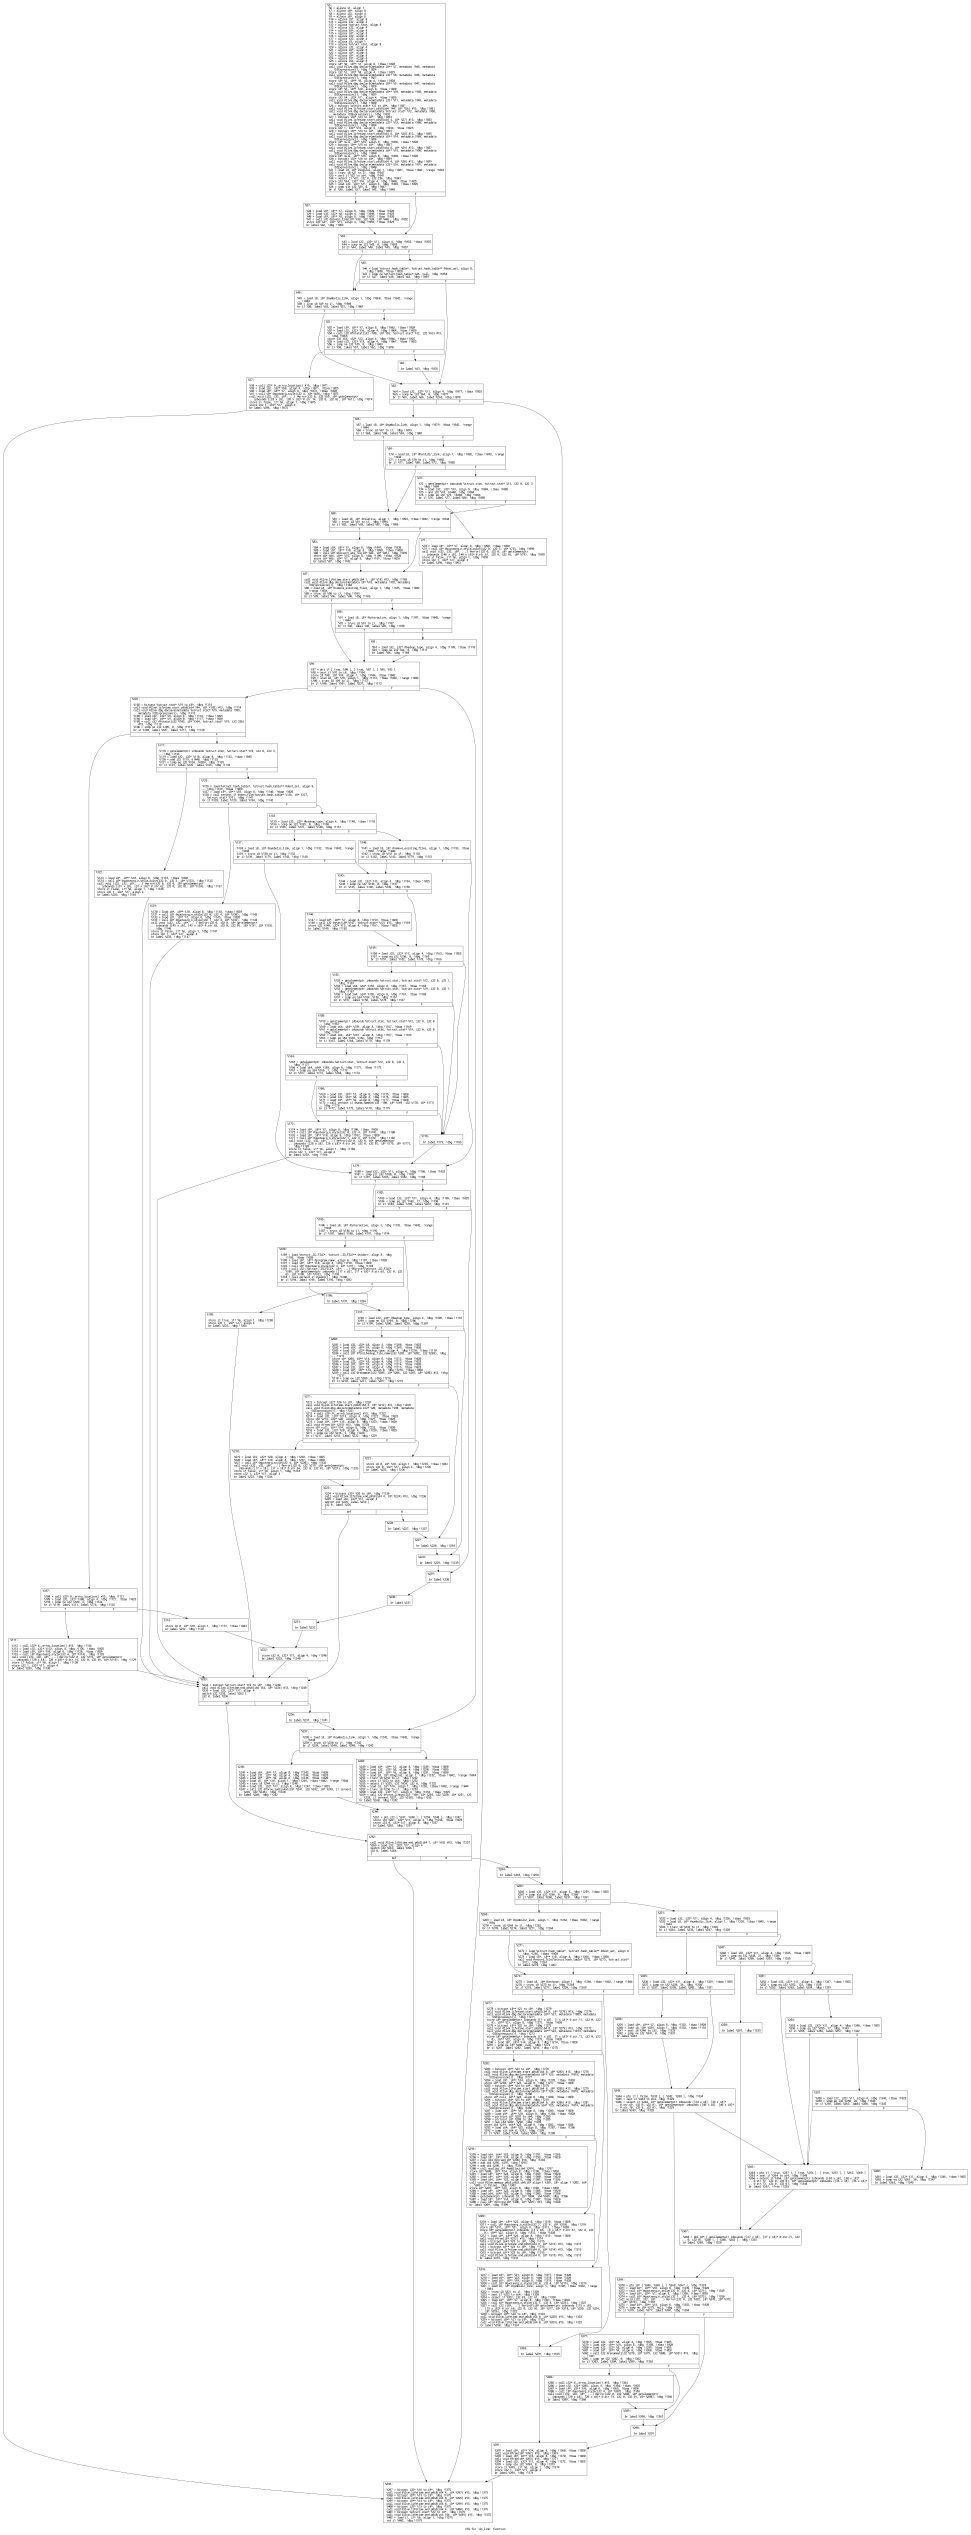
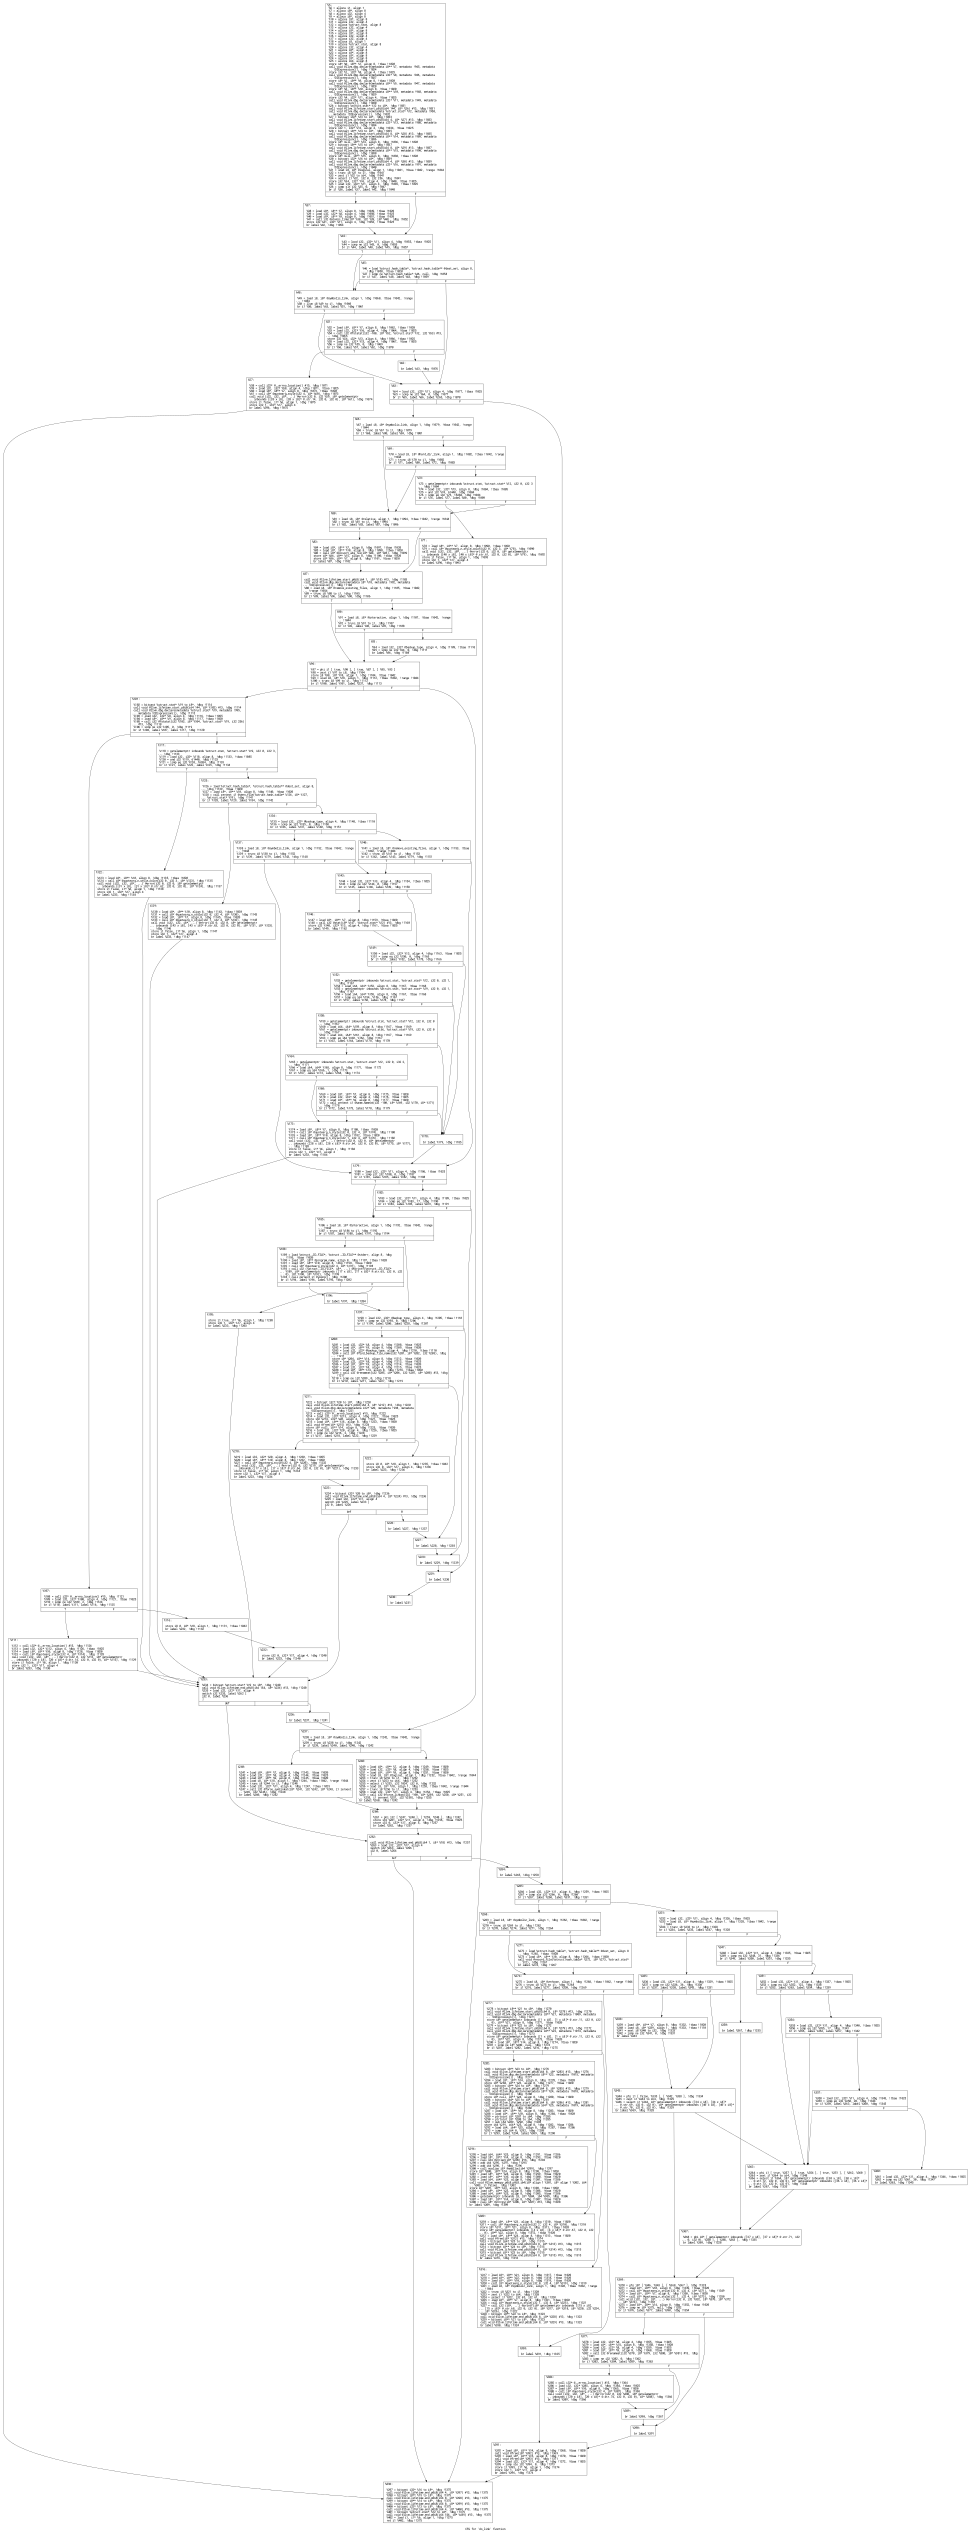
node "%231:": removed
node "%363:": text "br label %367, !free !1335" -> "br label %367, !dbg !1335"
